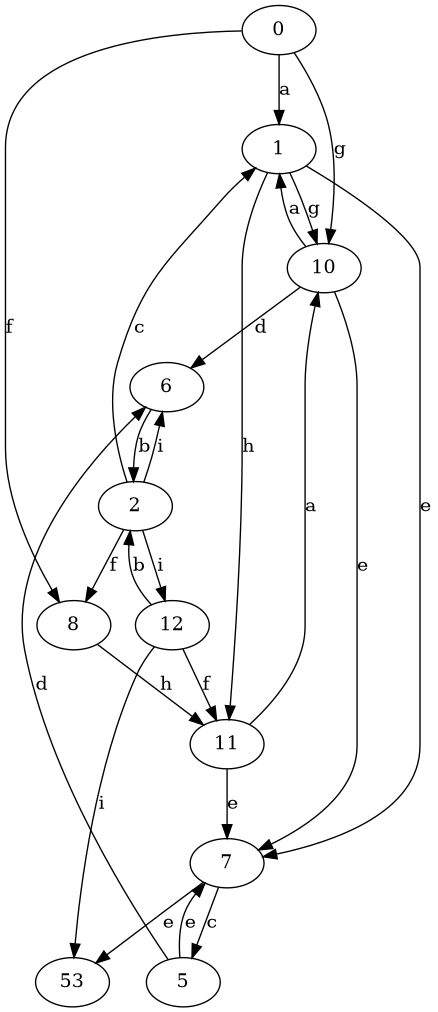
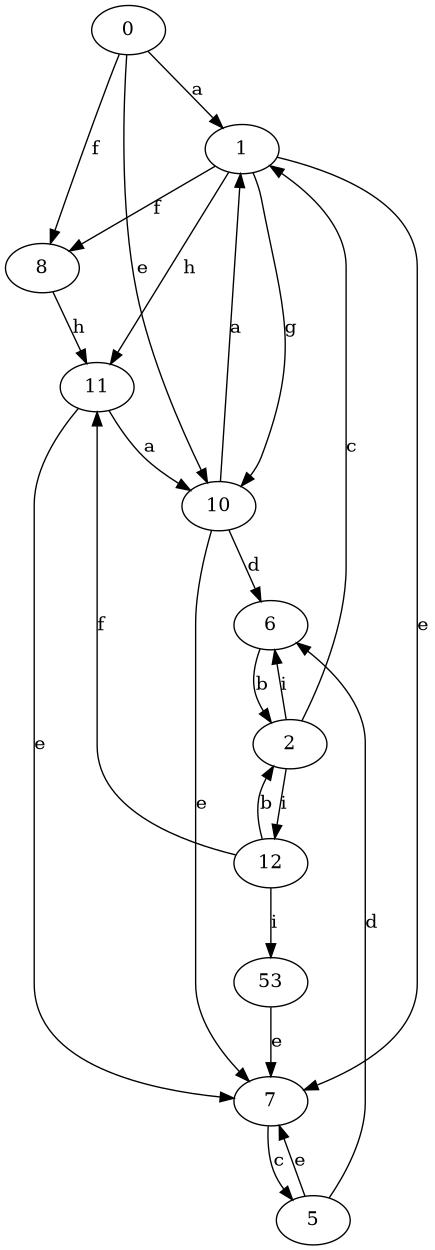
edge "0" -> "10": label "g" -> "e"
edge "2" -> "8": now "1" -> "8"
edge "7" -> "53": reversed
